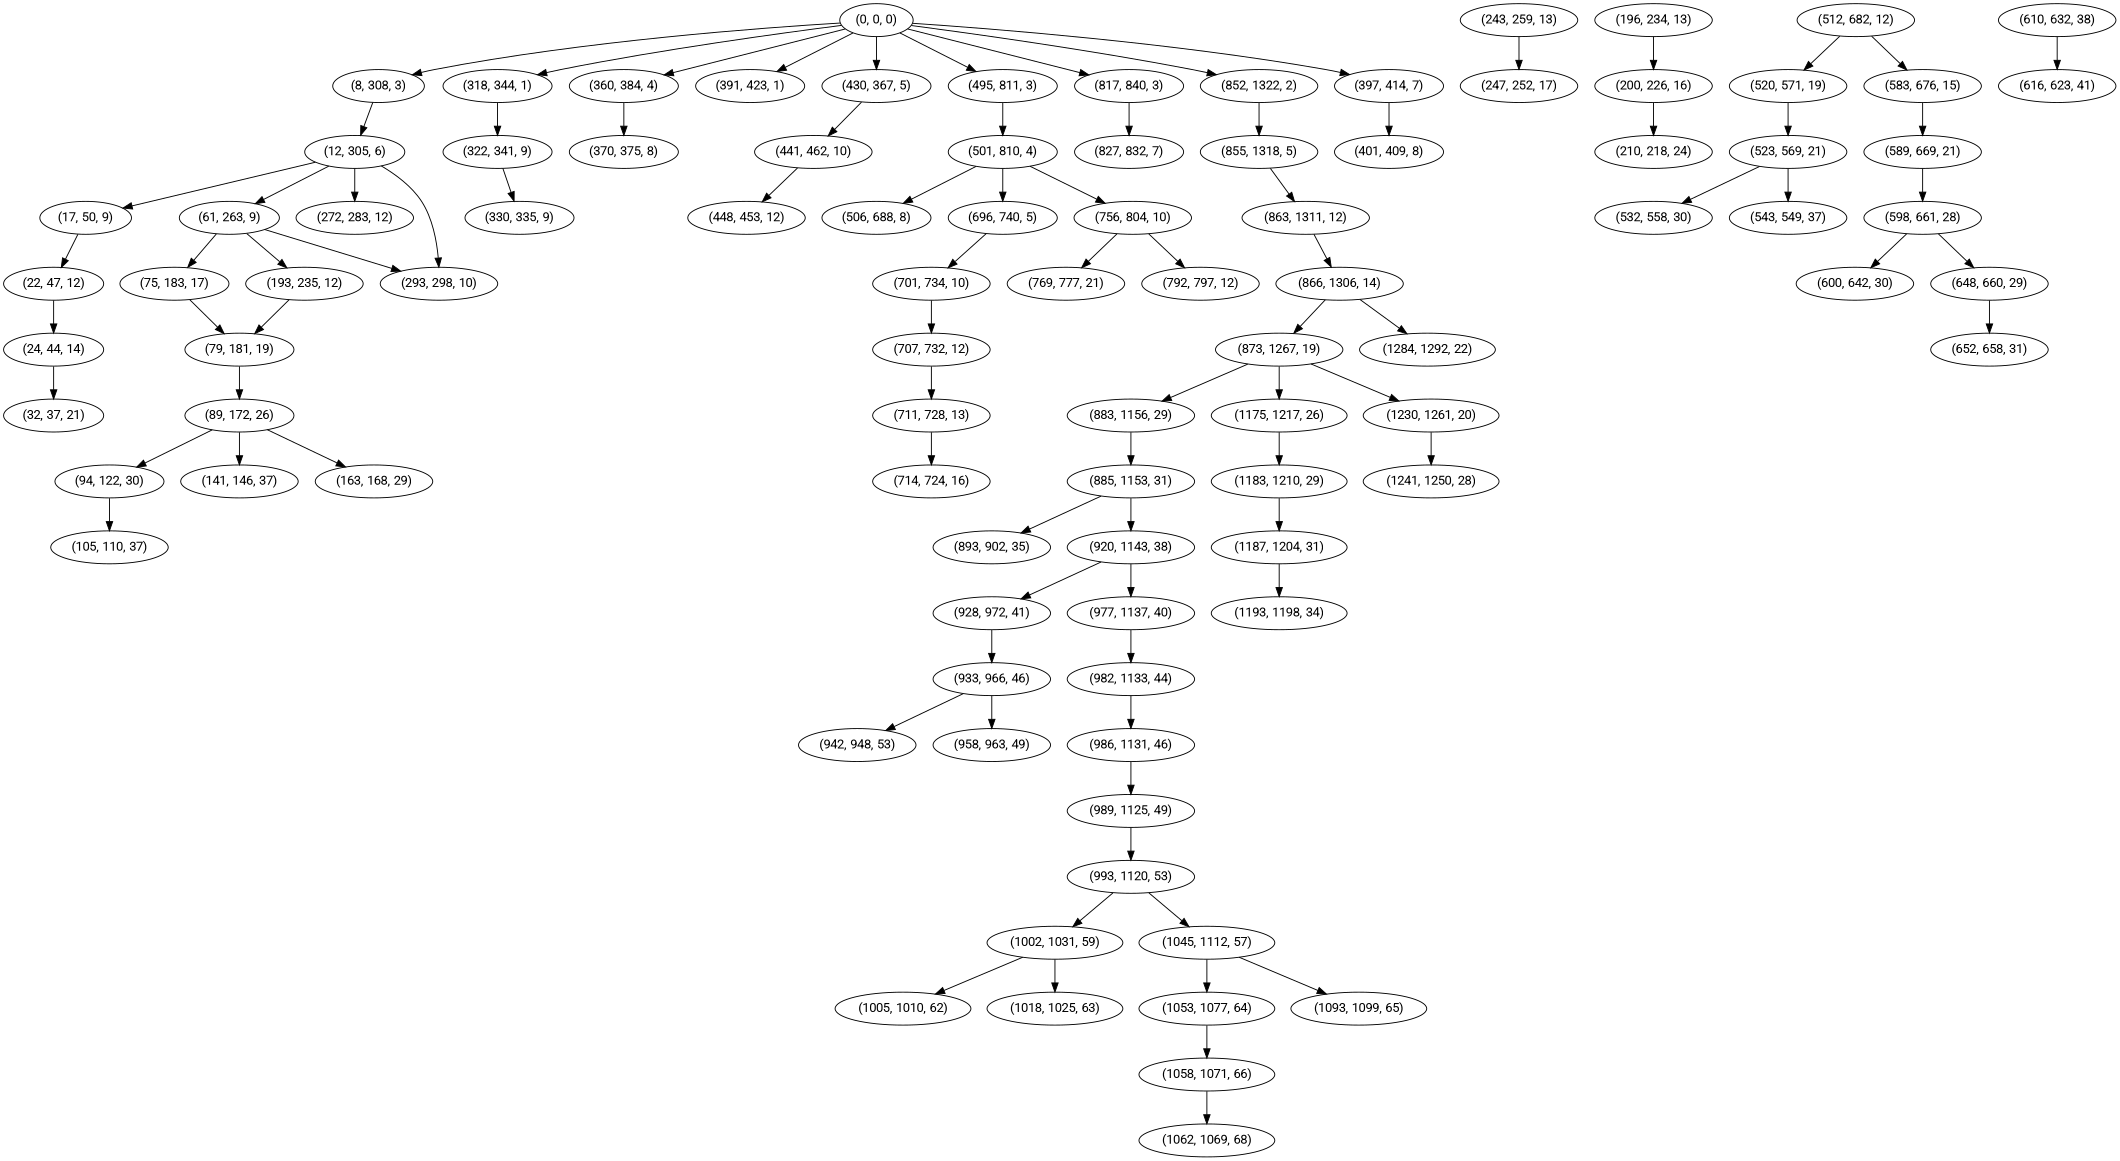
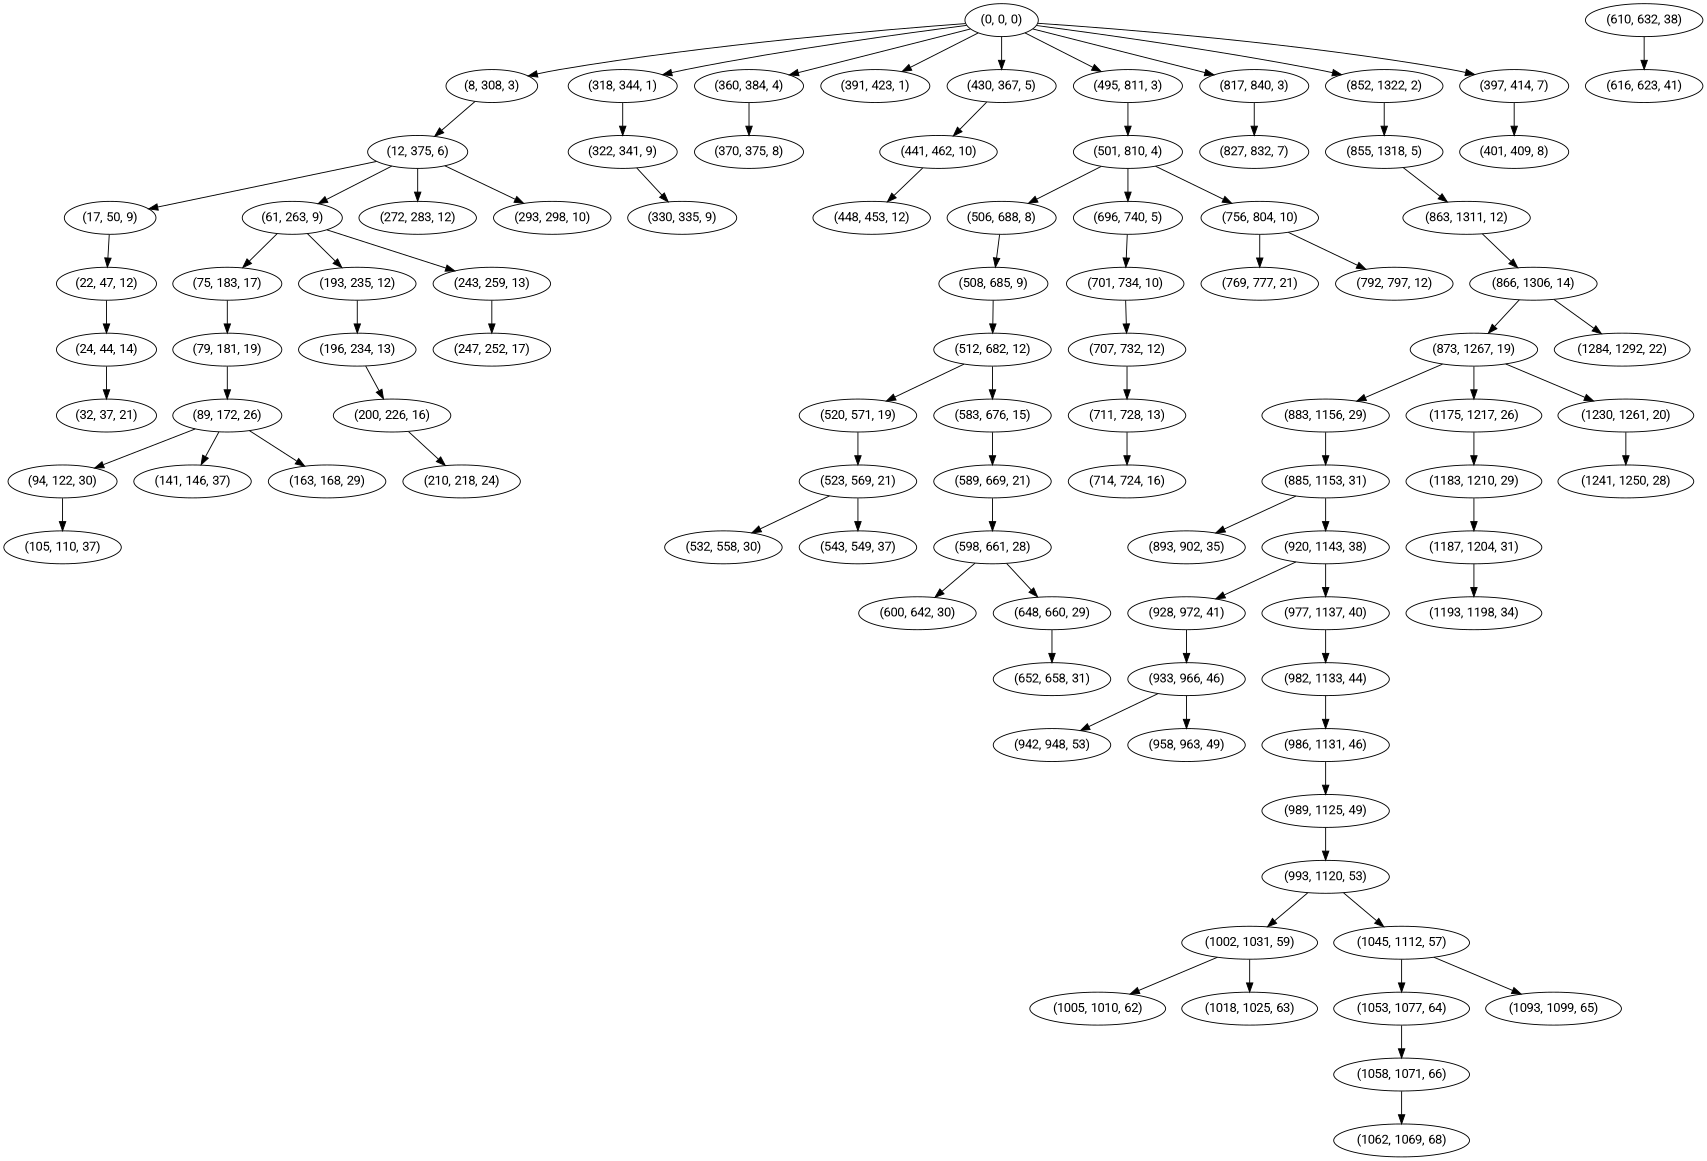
node "(12, 305, 6)": label "(12, 305, 6)" -> "(12, 375, 6)"
edge "(61, 263, 9)" -> "(293, 298, 10)": now "(61, 263, 9)" -> "(243, 259, 13)"
node "(508, 685, 9)": added
edge "(193, 235, 12)" -> "(79, 181, 19)": now "(193, 235, 12)" -> "(196, 234, 13)"
